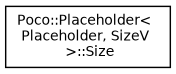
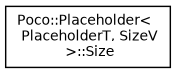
node "Poco::Placeholder< Placeholder, SizeV >::Size": label "Poco::Placeholder< Placeholder, SizeV >::Size" -> "Poco::Placeholder< PlaceholderT, SizeV >::Size"
